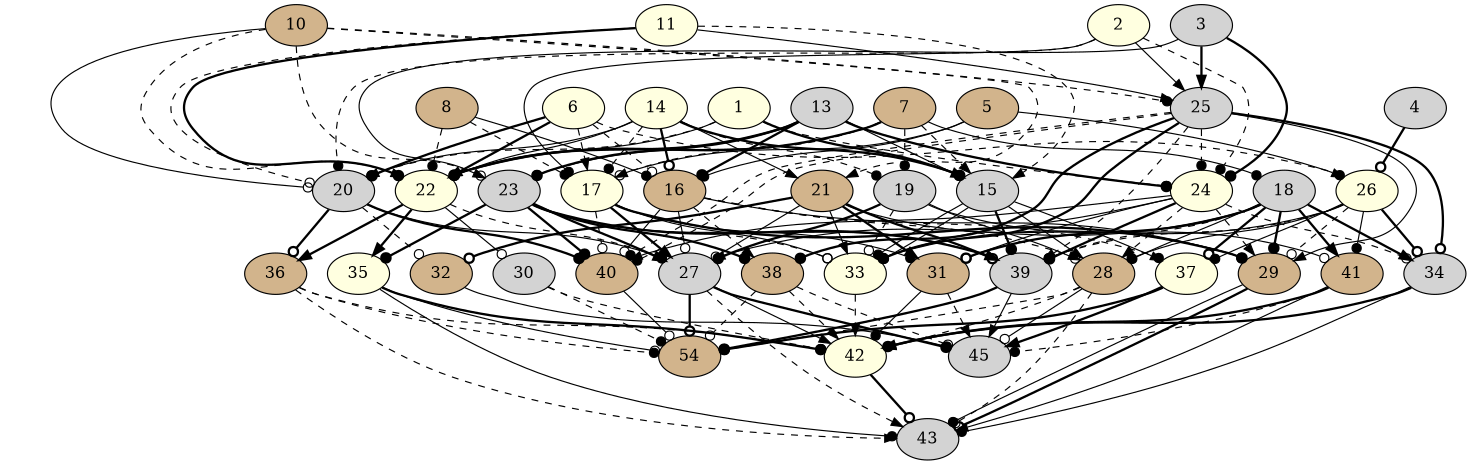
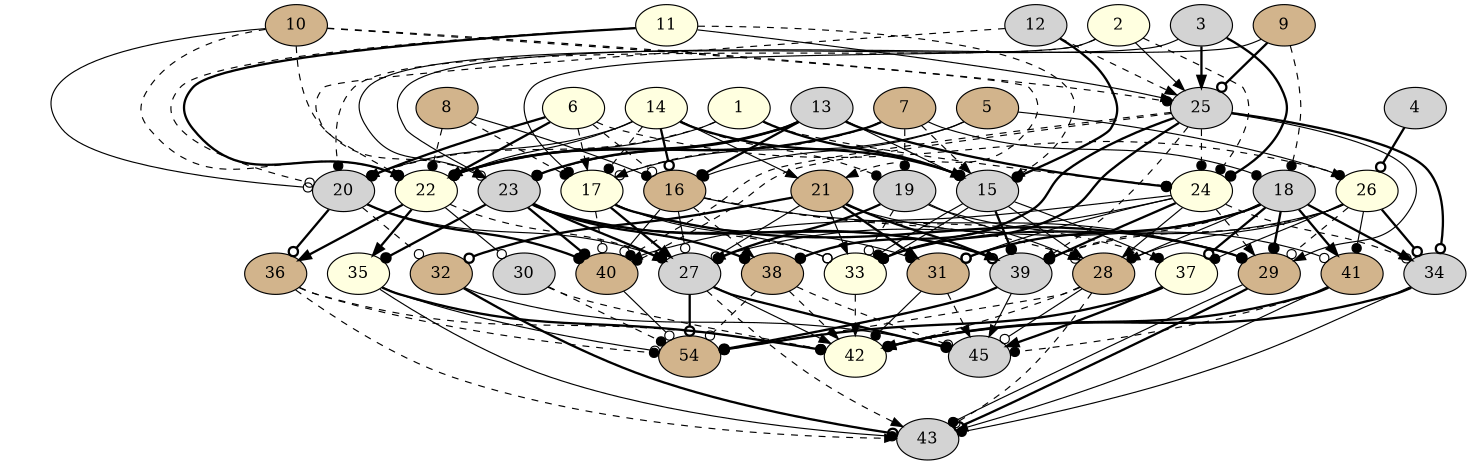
node "12": added
node "9": added
edge "24" -> "28": style dashed -> solid
edge "18" -> "28": arrowhead dot -> normal
edge "42" -> "43": now "32" -> "43"
